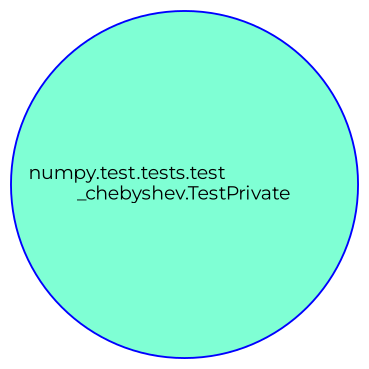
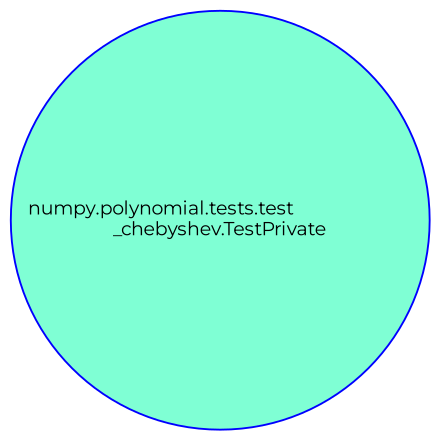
node "numpy.test.tests.test _chebyshev.TestPrivate": label "numpy.test.tests.test _chebyshev.TestPrivate" -> "numpy.polynomial.tests.test _chebyshev.TestPrivate"
